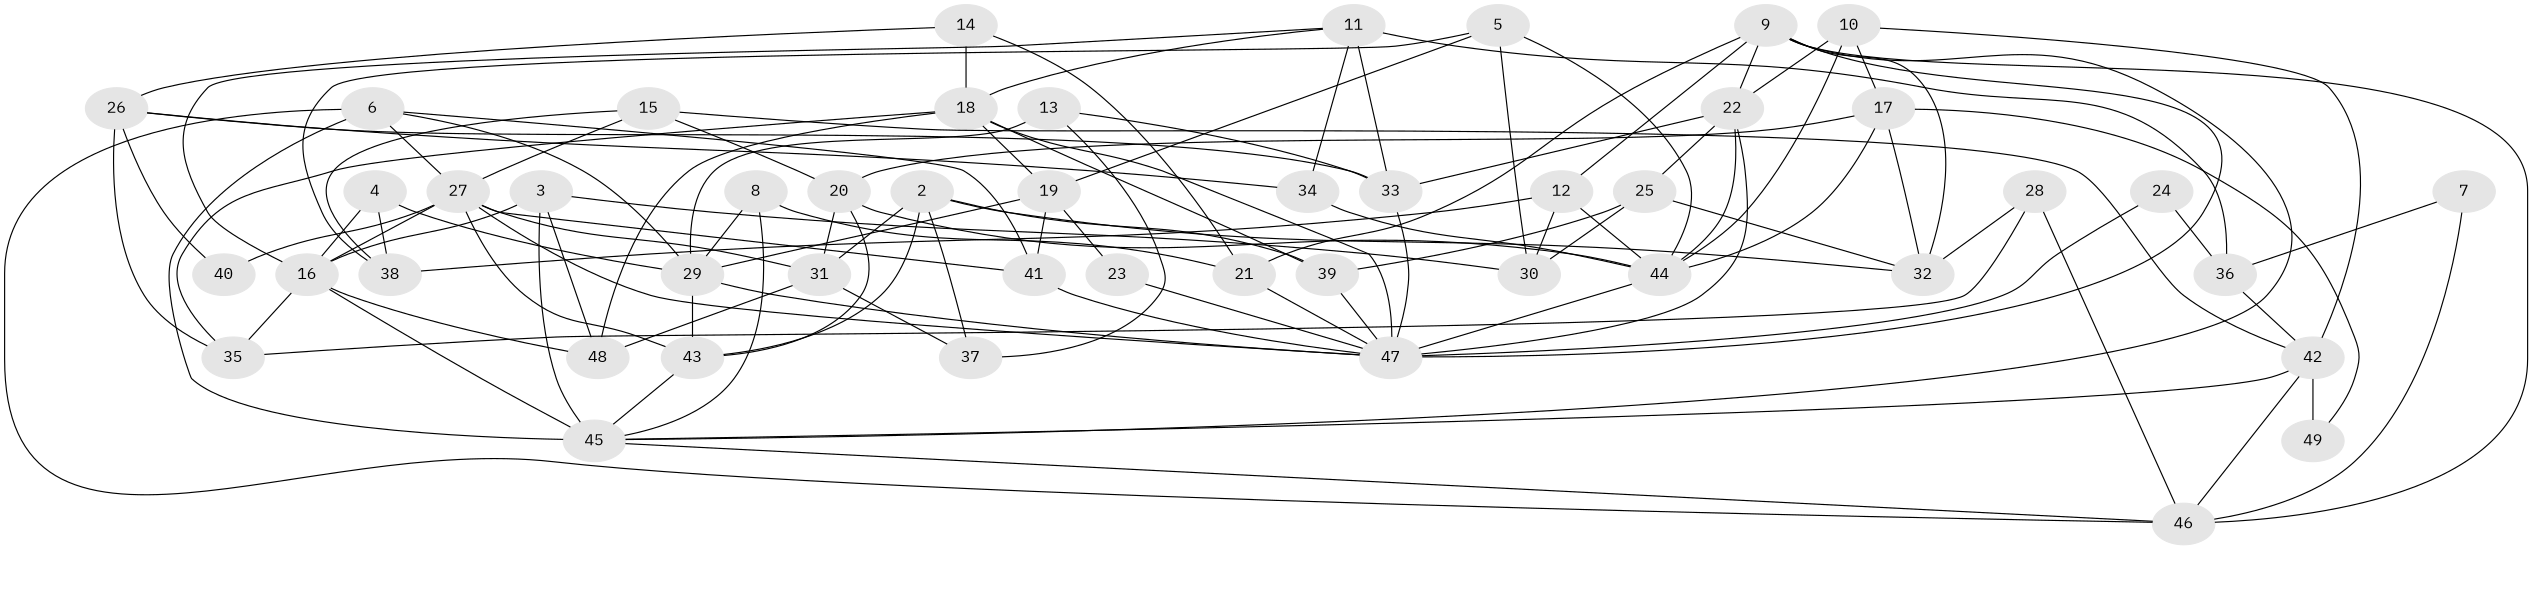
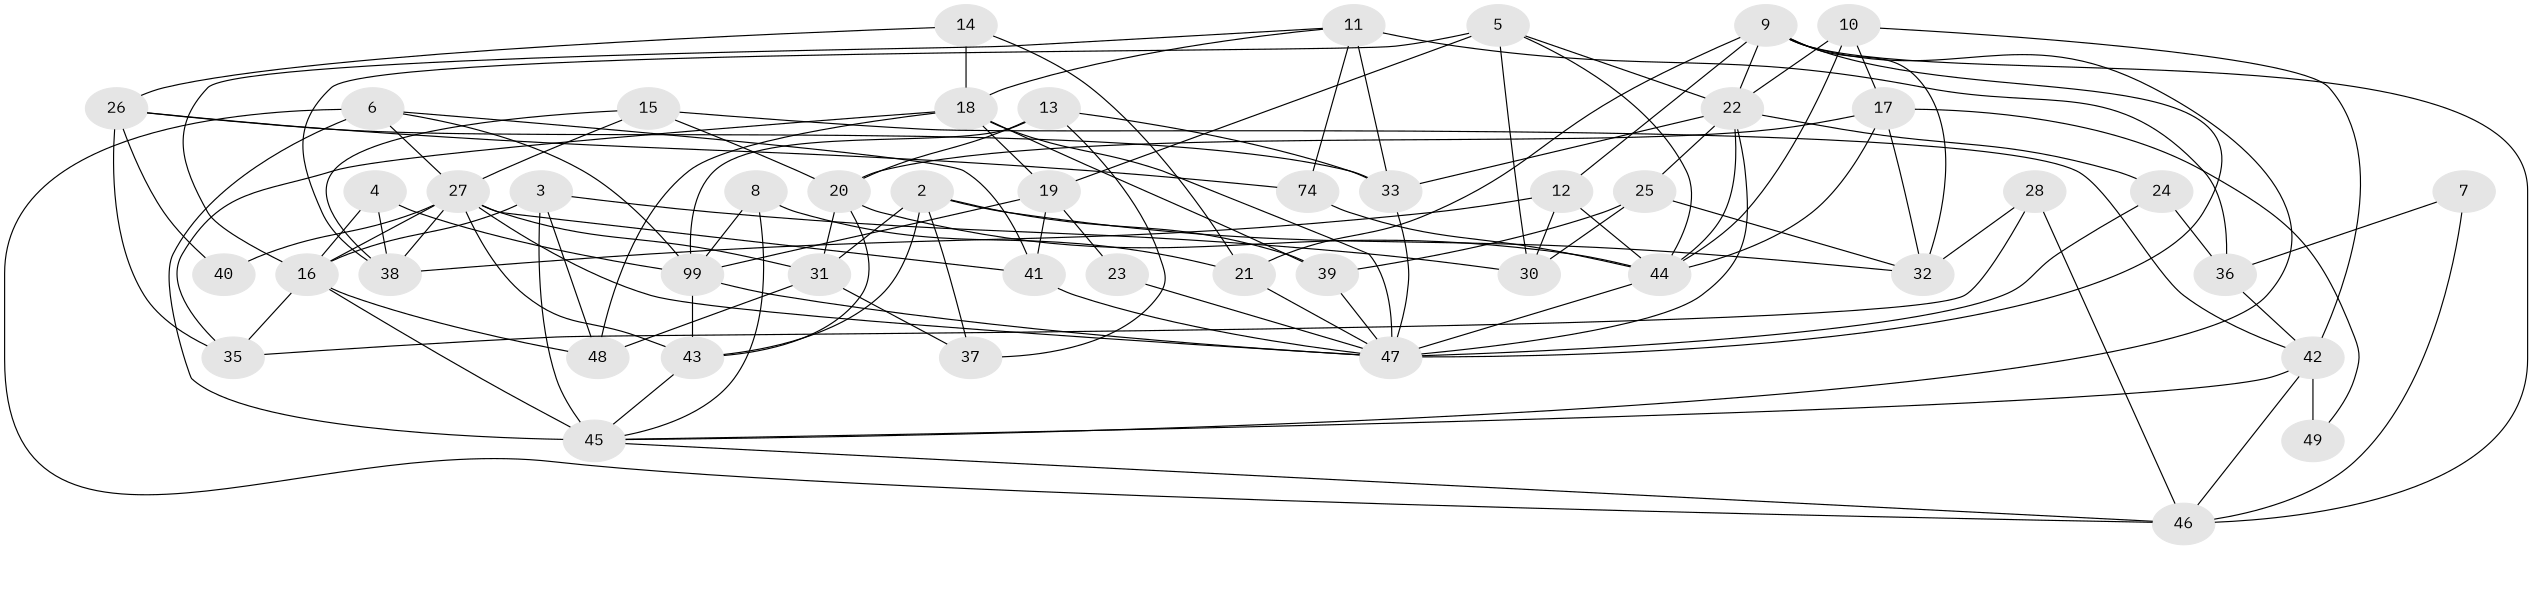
edge "5" -- "22": added
edge "22" -- "24": added
edge "13" -- "20": added
node "34": label "34" -> "74"
edge "27" -- "38": added
node "29": label "29" -> "99"
